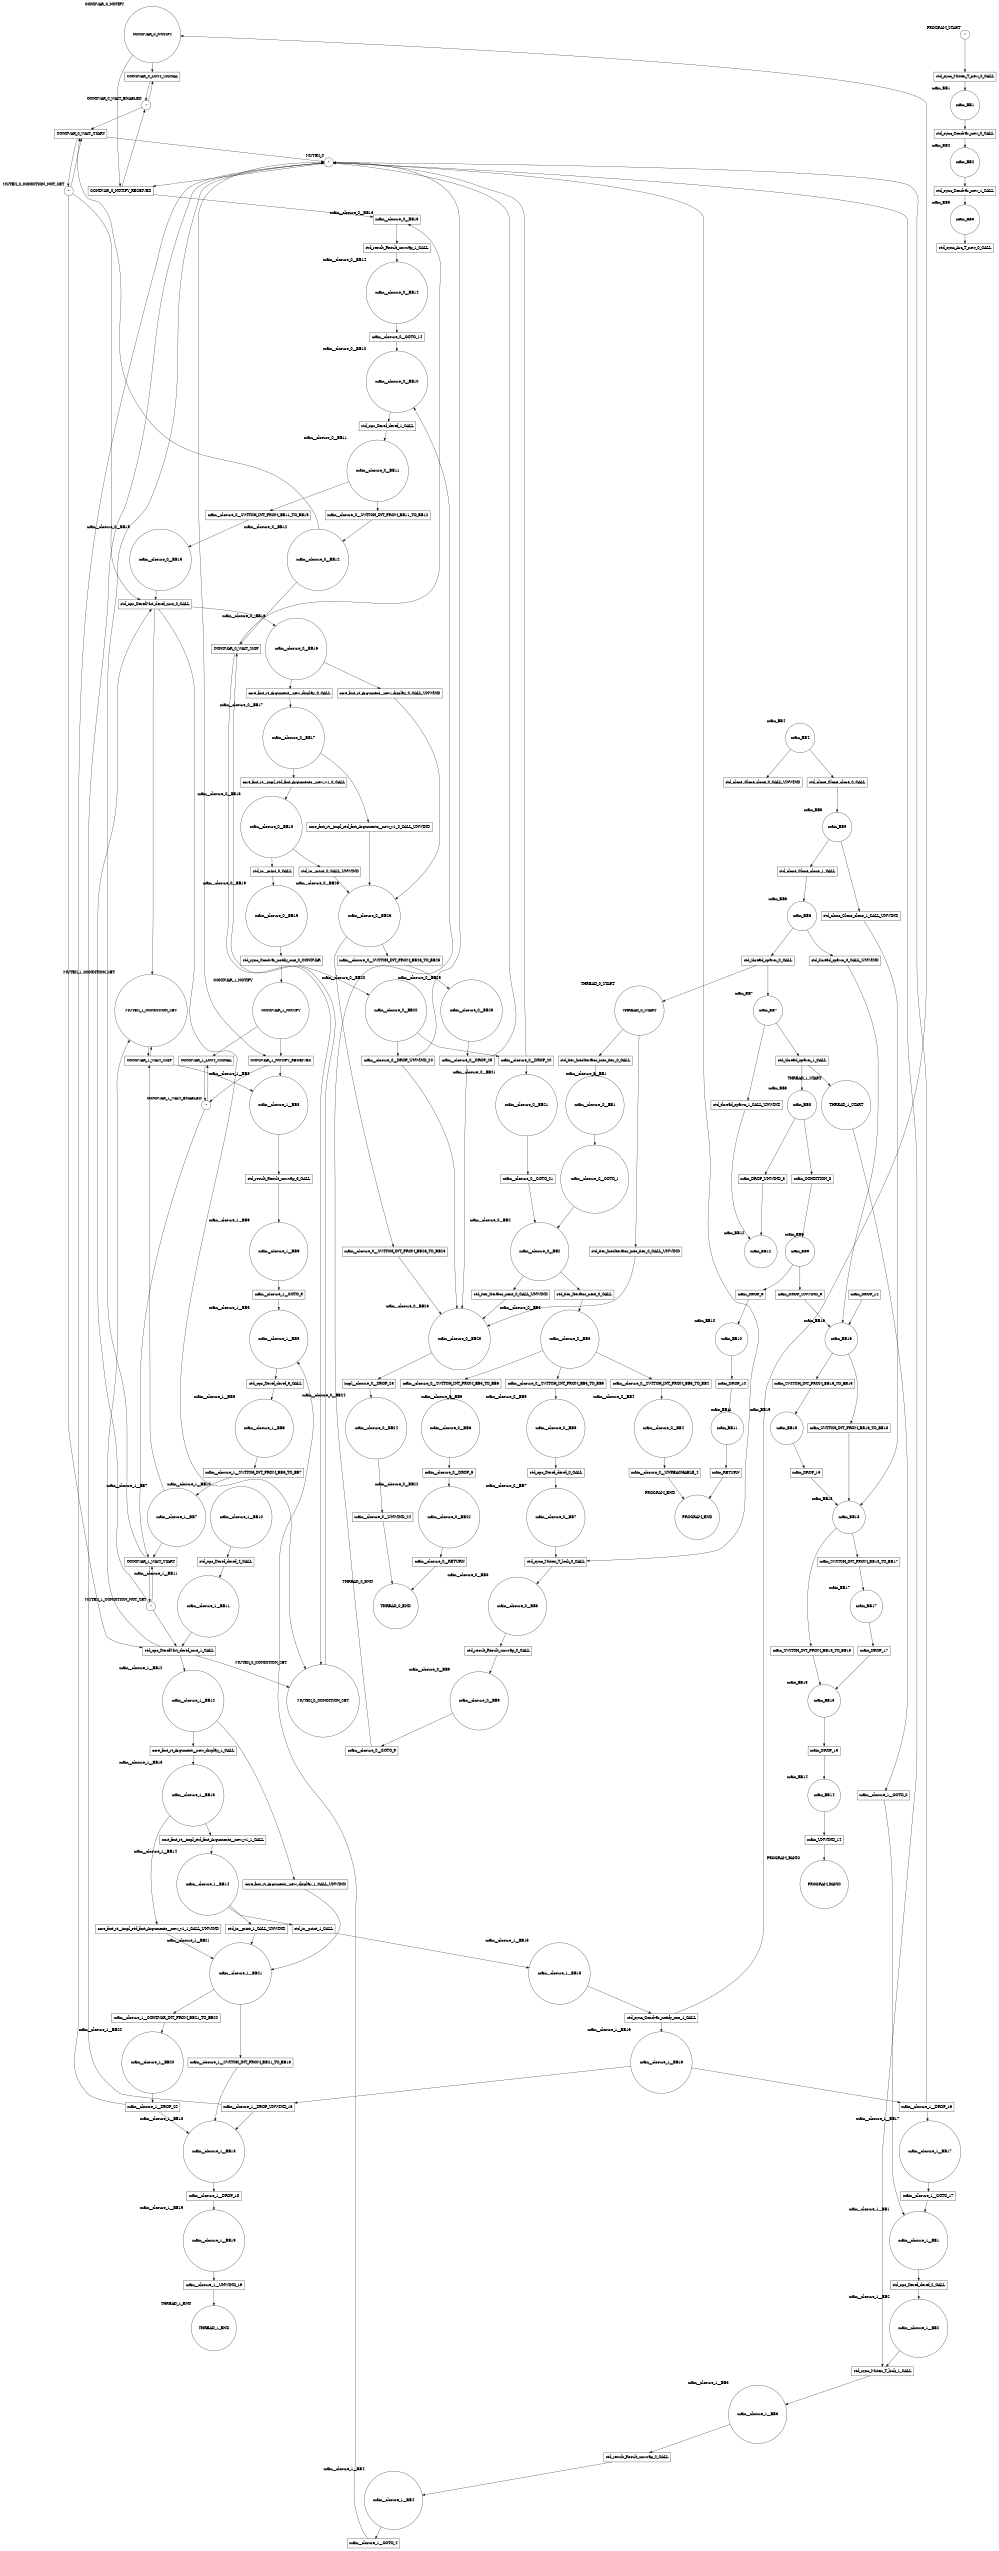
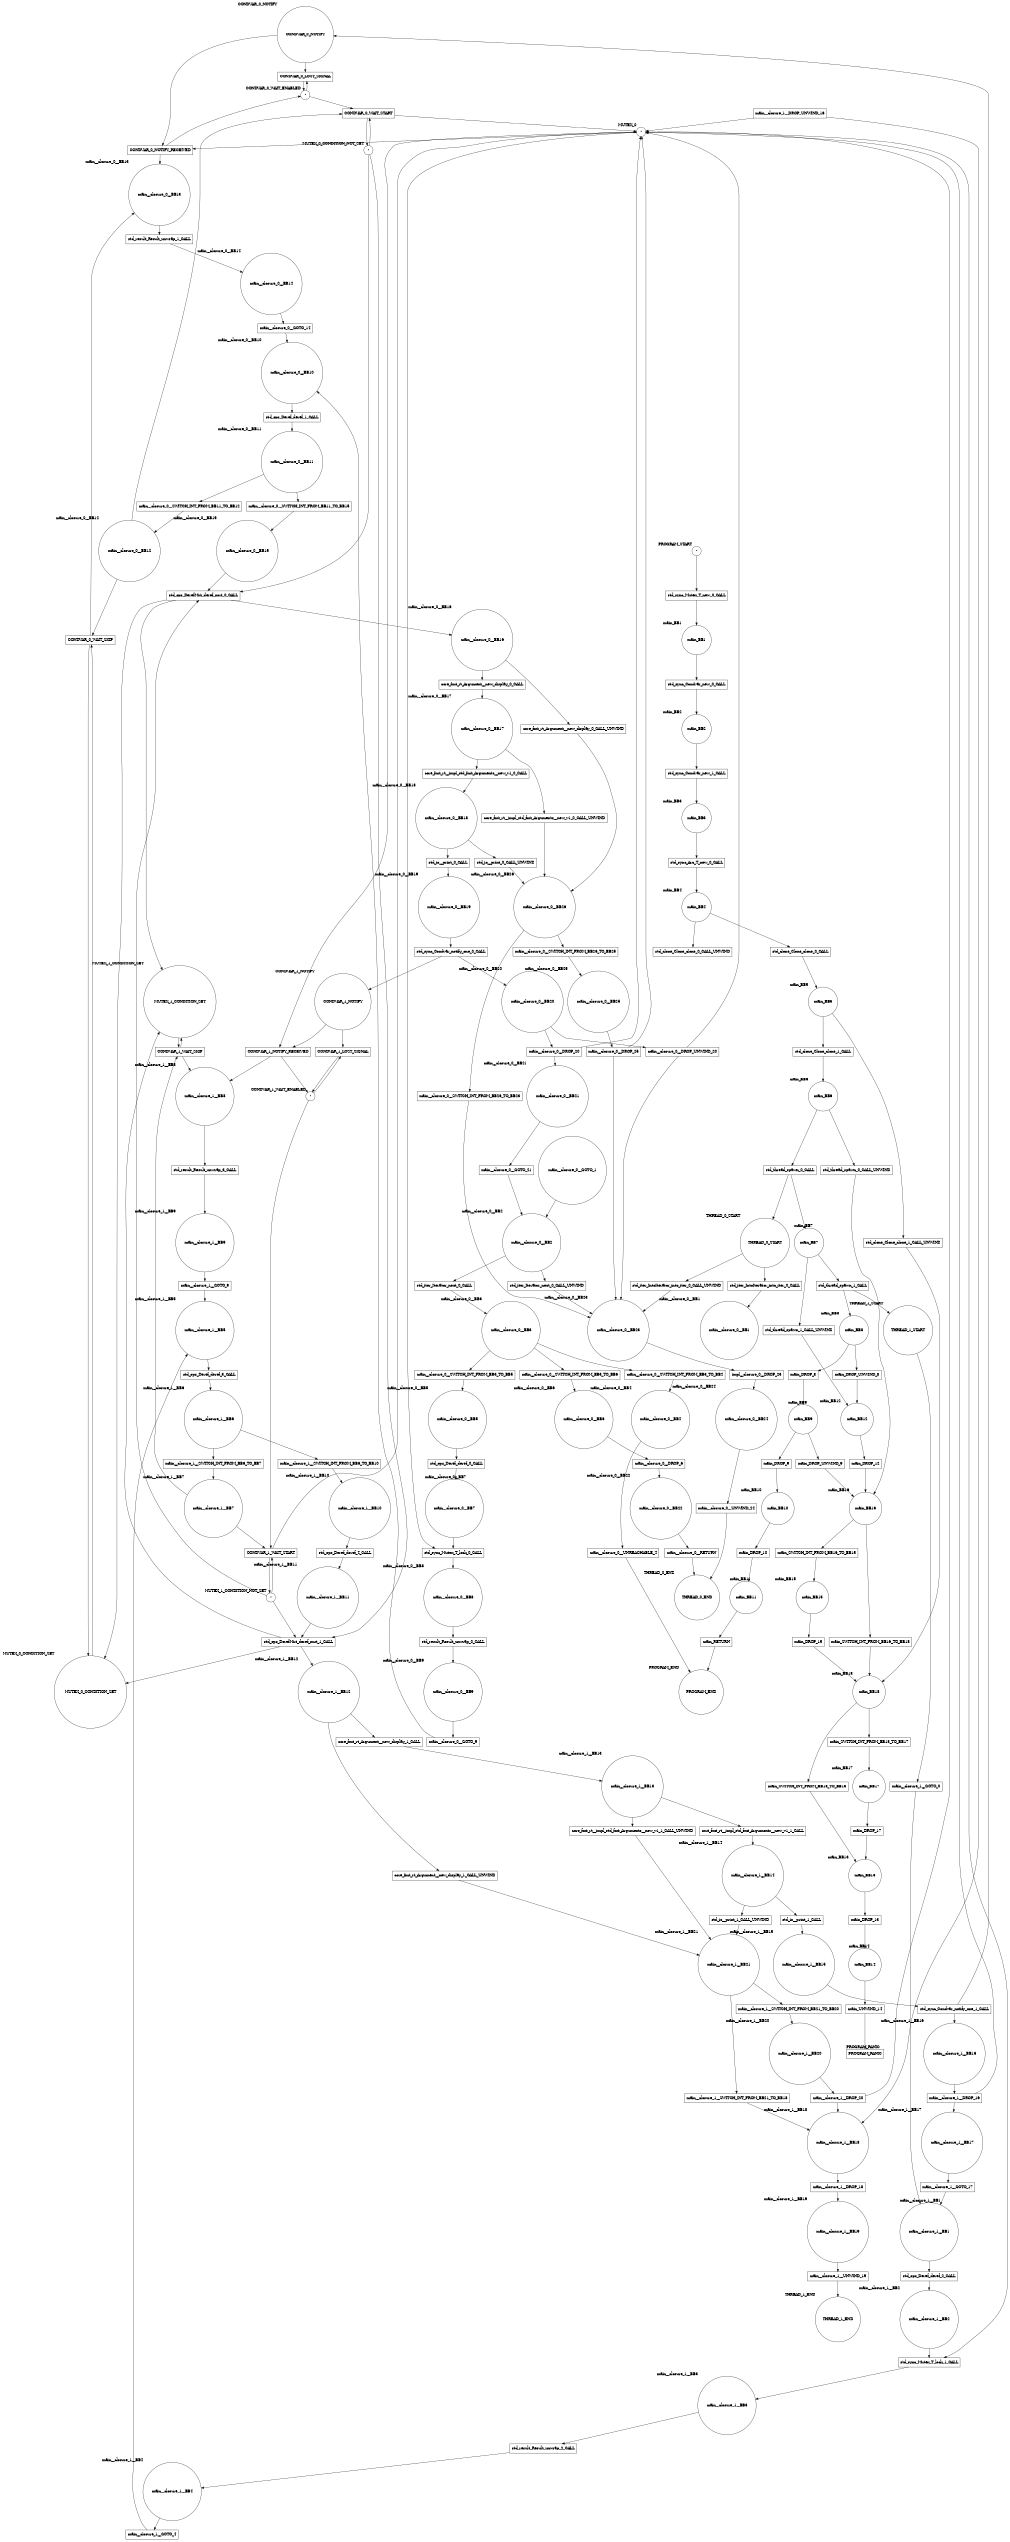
node "main__closure_0__BB13 main__closure_0__BB13": shape box -> circle
edge "std_sync_Arc_T_new_0_CALL" -> "main_BB4 main_BB4": added
node "std_sync_Condvar_notify_one_0_CONDVAR": label "std_sync_Condvar_notify_one_0_CONDVAR" -> "std_sync_Condvar_notify_one_0_CALL"
edge "main__closure_0__BB1 main__closure_0__BB1" -> "main__closure_0__GOTO_1": removed
node "main_CONDITION_8": label "main_CONDITION_8" -> "main_DROP_8"
edge "main_BB12 main_BB12" -> "main_DROP_12": added
node "main__closure_1__SWITCH_INT_FROM_BB6_TO_BB10": added
node "PROGRAM_PANIC PROGRAM_PANIC": shape circle -> box
node "main__closure_1__CONDVAR_INT_FROM_BB21_TO_BB20": label "main__closure_1__CONDVAR_INT_FROM_BB21_TO_BB20" -> "main__closure_1__SWITCH_INT_FROM_BB21_TO_BB20"
edge "main__closure_1__BB16 main__closure_1__BB16" -> "main__closure_1__DROP_UNWIND_16": removed
